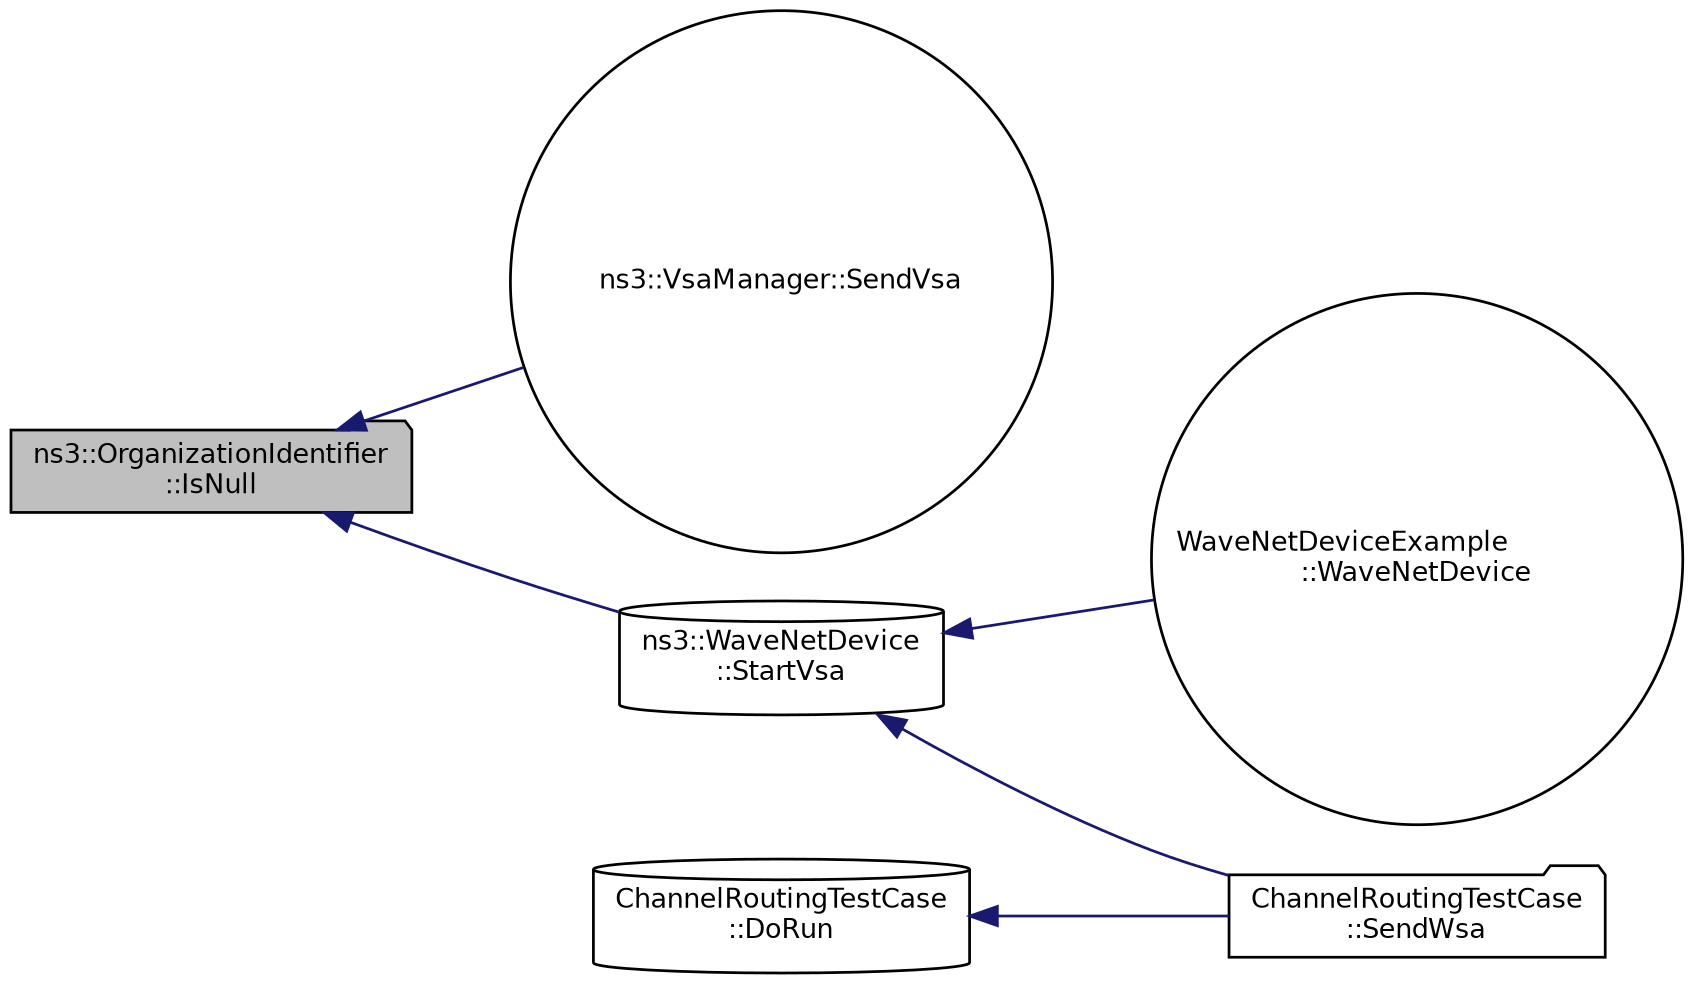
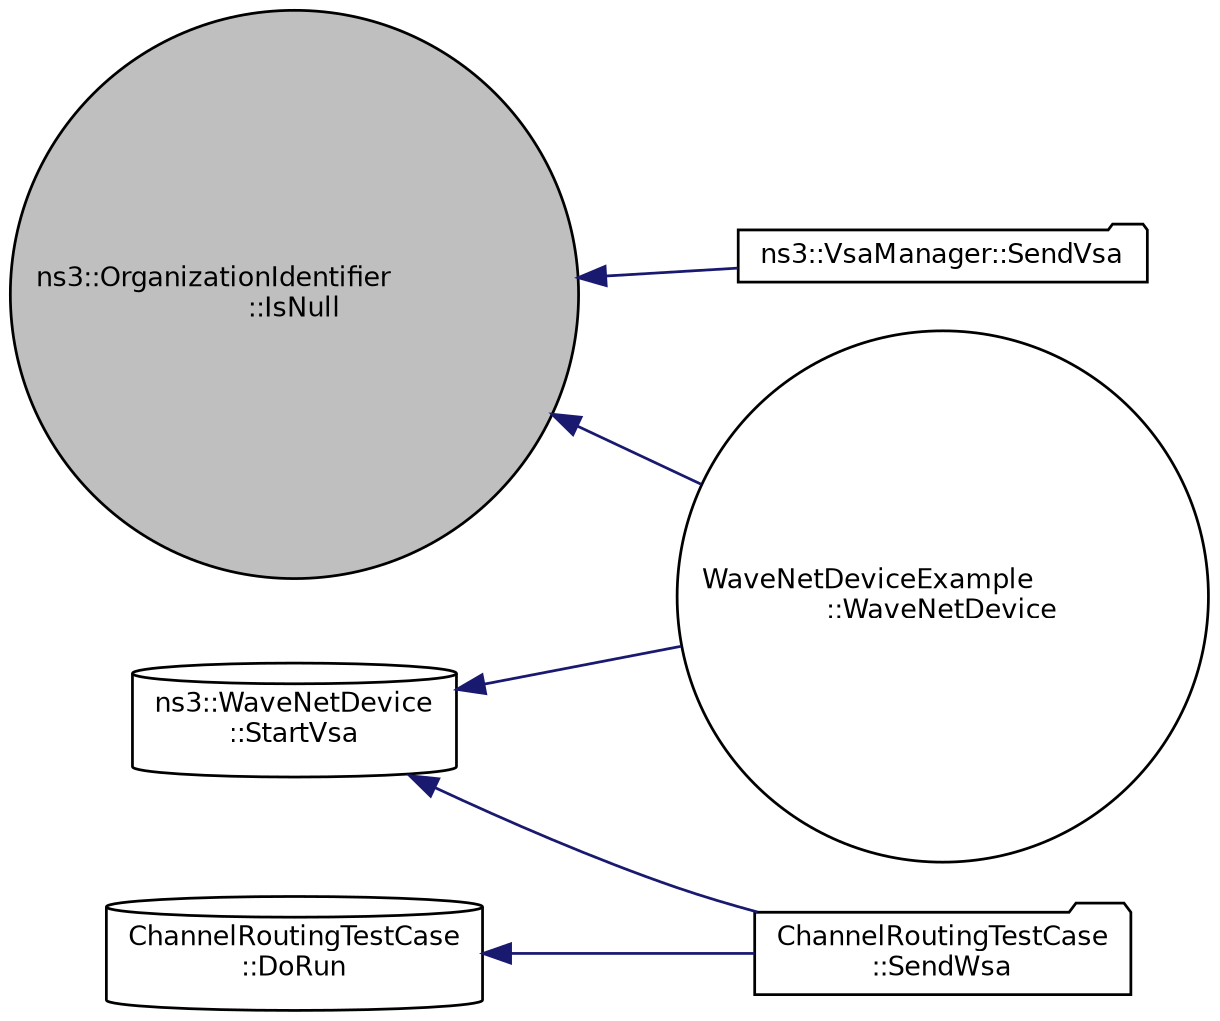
node "ns3::VsaManager::SendVsa": shape circle -> folder
node "ns3::OrganizationIdentifier ::IsNull": shape folder -> circle
edge "ns3::WaveNetDevice ::StartVsa" -> "ns3::OrganizationIdentifier ::IsNull": now "WaveNetDeviceExample ::WaveNetDevice" -> "ns3::OrganizationIdentifier ::IsNull"
